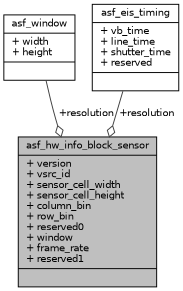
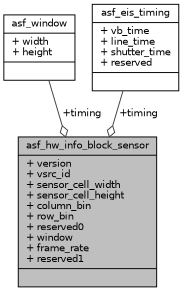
edge "asf_window" -> "asf_hw_info_block_sensor": label " +resolution" -> " +timing"
edge "asf_eis_timing" -> "asf_hw_info_block_sensor": label " +resolution" -> " +timing"
